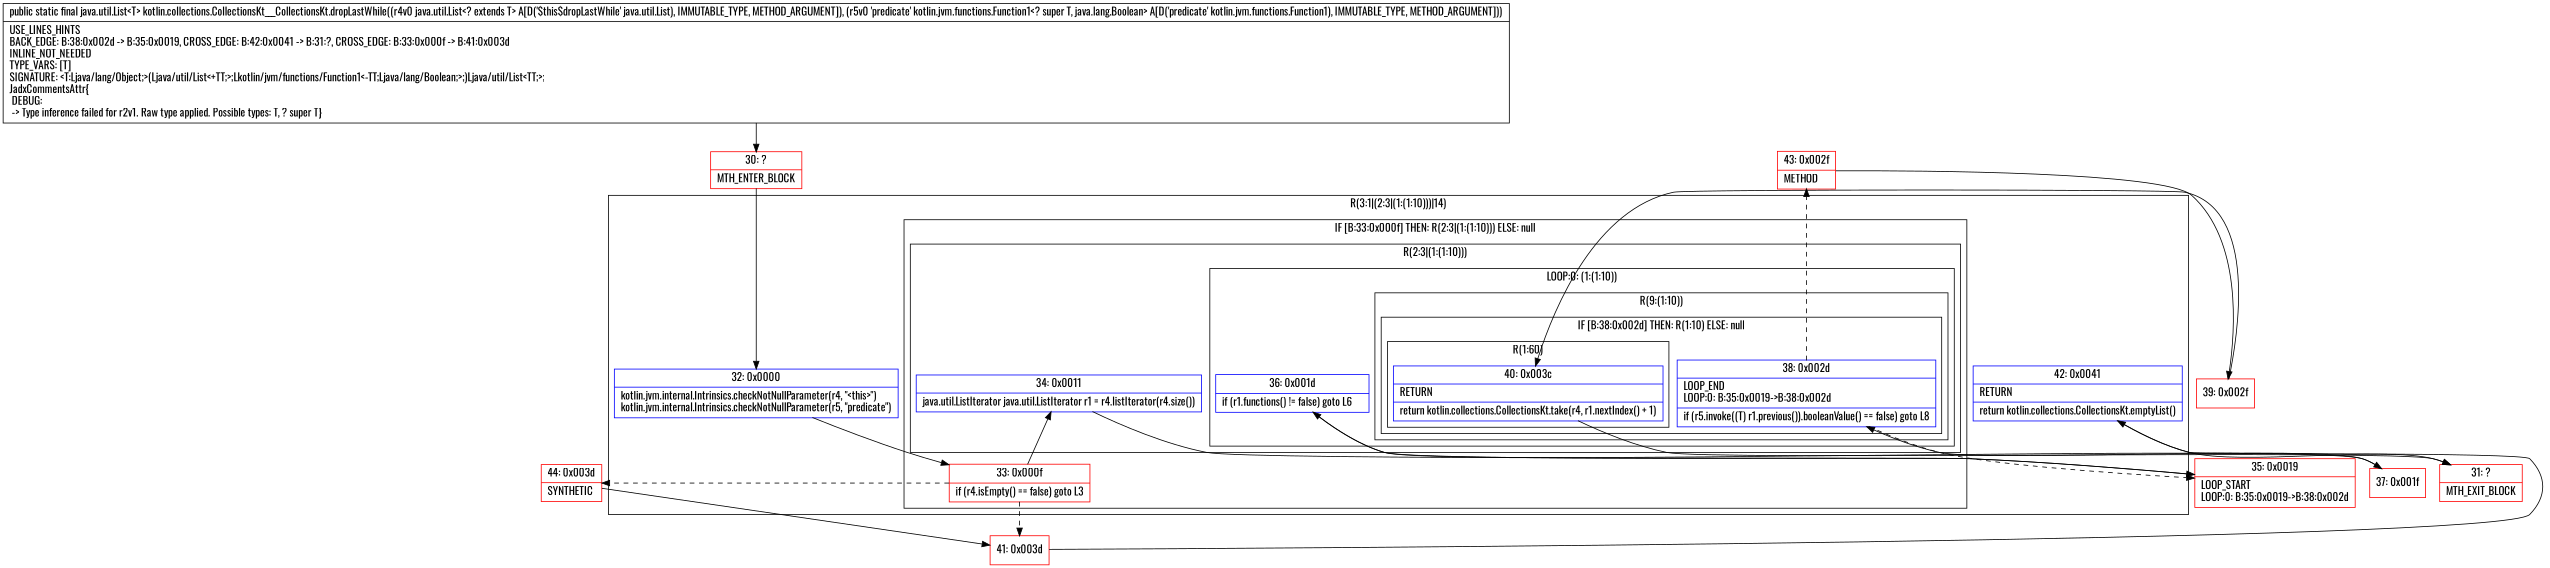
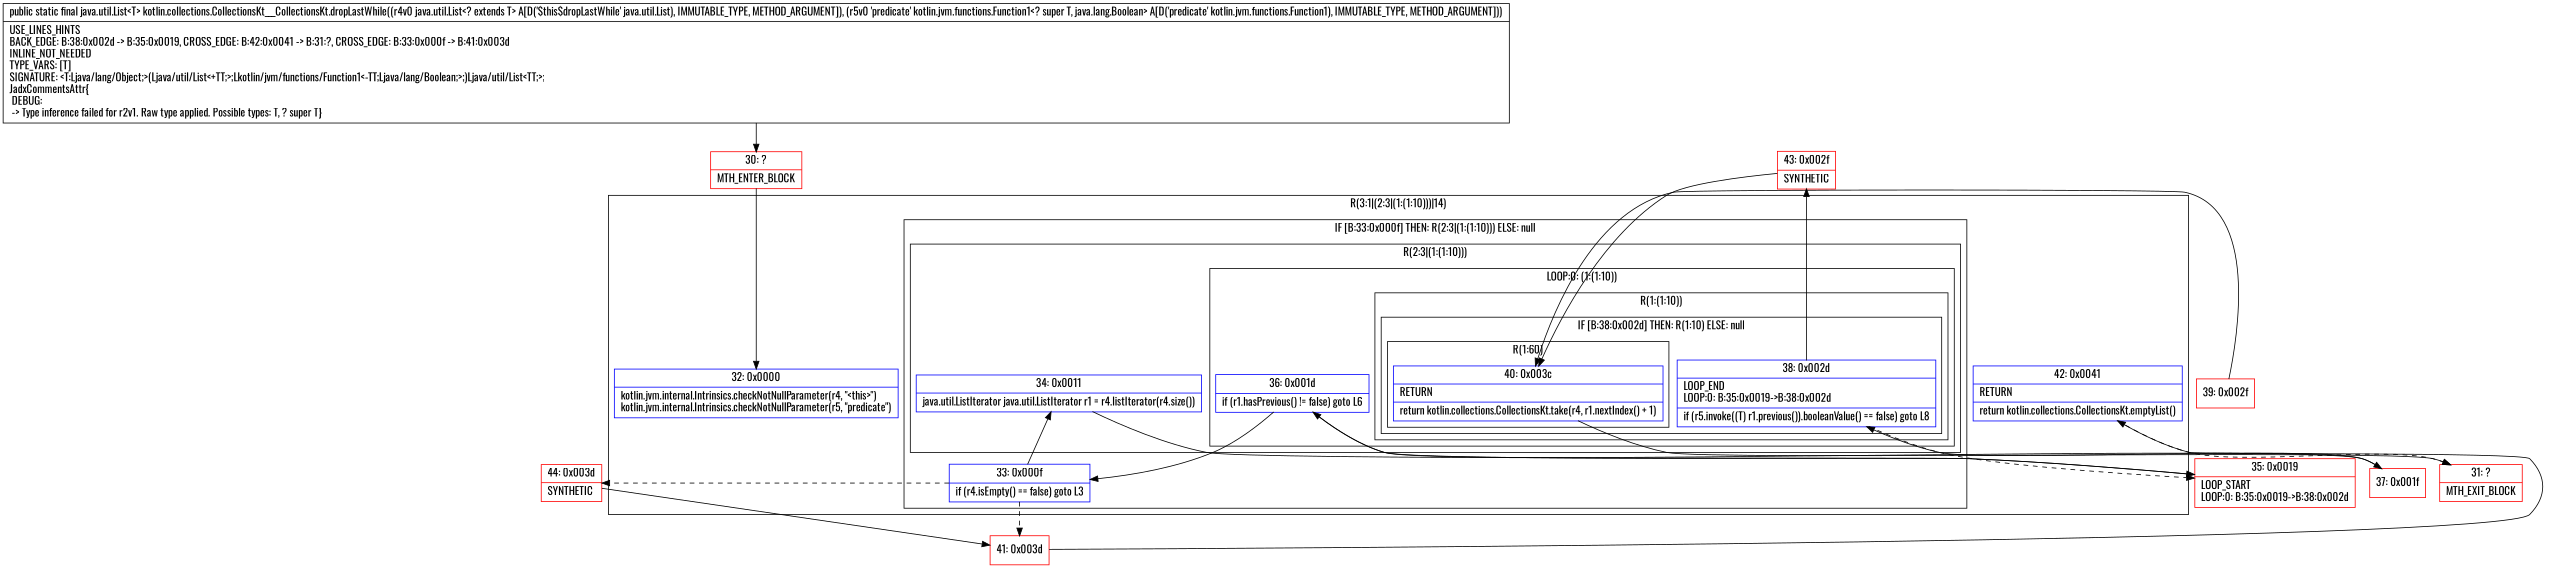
node "43: 0x002f": text "METHOD" -> "SYNTHETIC"
edge "43: 0x002f" -> "39: 0x002f": now "43: 0x002f" -> "40: 0x003c"
edge "38: 0x002d" -> "43: 0x002f": style dashed -> solid
cluster "R(9:(1:10))": label "R(9:(1:10))" -> "R(1:(1:10))"
node "36: 0x001d": text "if (r1.functions() != false) goto L6" -> "if (r1.hasPrevious() != false) goto L6"
edge "32: 0x0000" -> "33: 0x000f": now "36: 0x001d" -> "33: 0x000f"
edge "42: 0x0041" -> "31: ?": style solid -> dashed
node "33: 0x000f": color red -> blue
